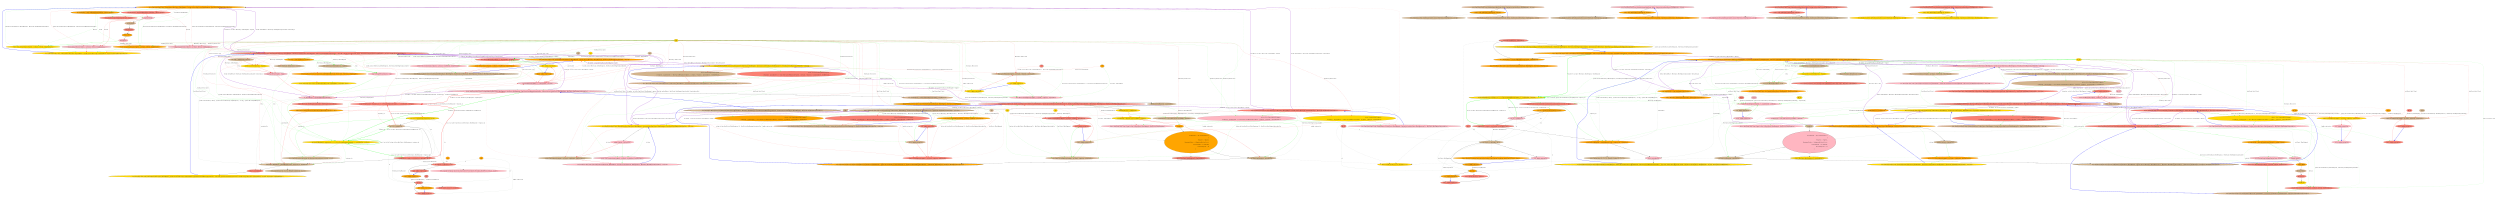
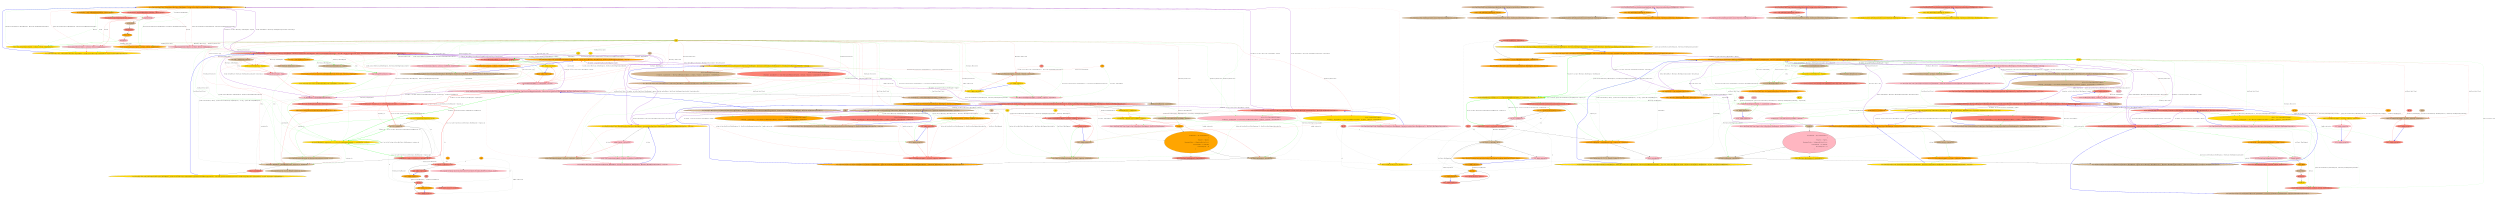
node "n91": fillcolor tan -> gold
